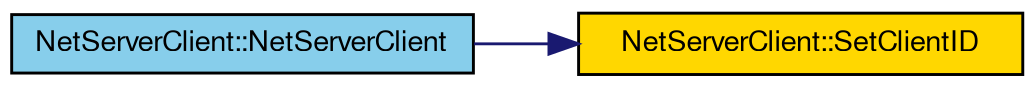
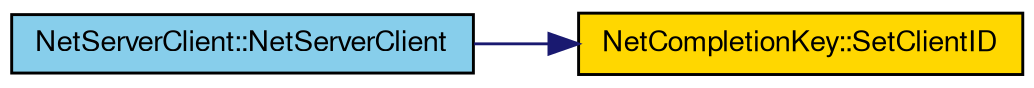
node "NetServerClient::SetClientID": label "NetServerClient::SetClientID" -> "NetCompletionKey::SetClientID"
